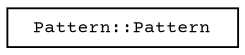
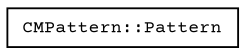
node "Pattern::Pattern": label "Pattern::Pattern" -> "CMPattern::Pattern"
